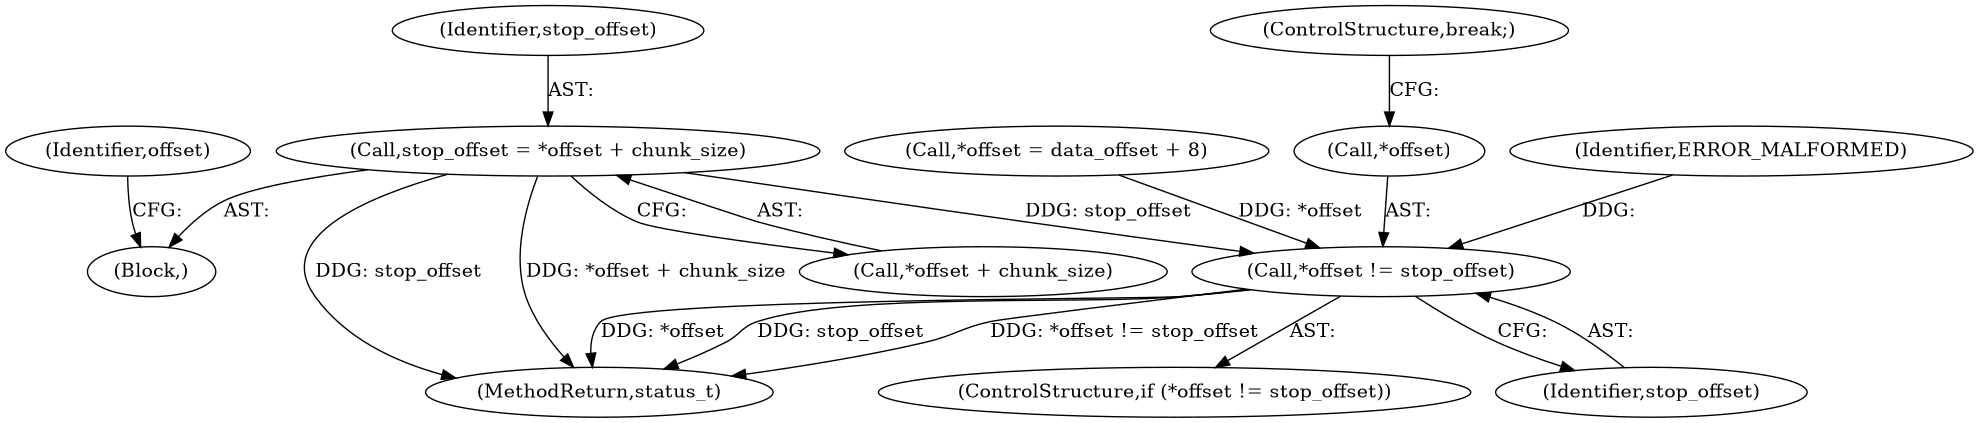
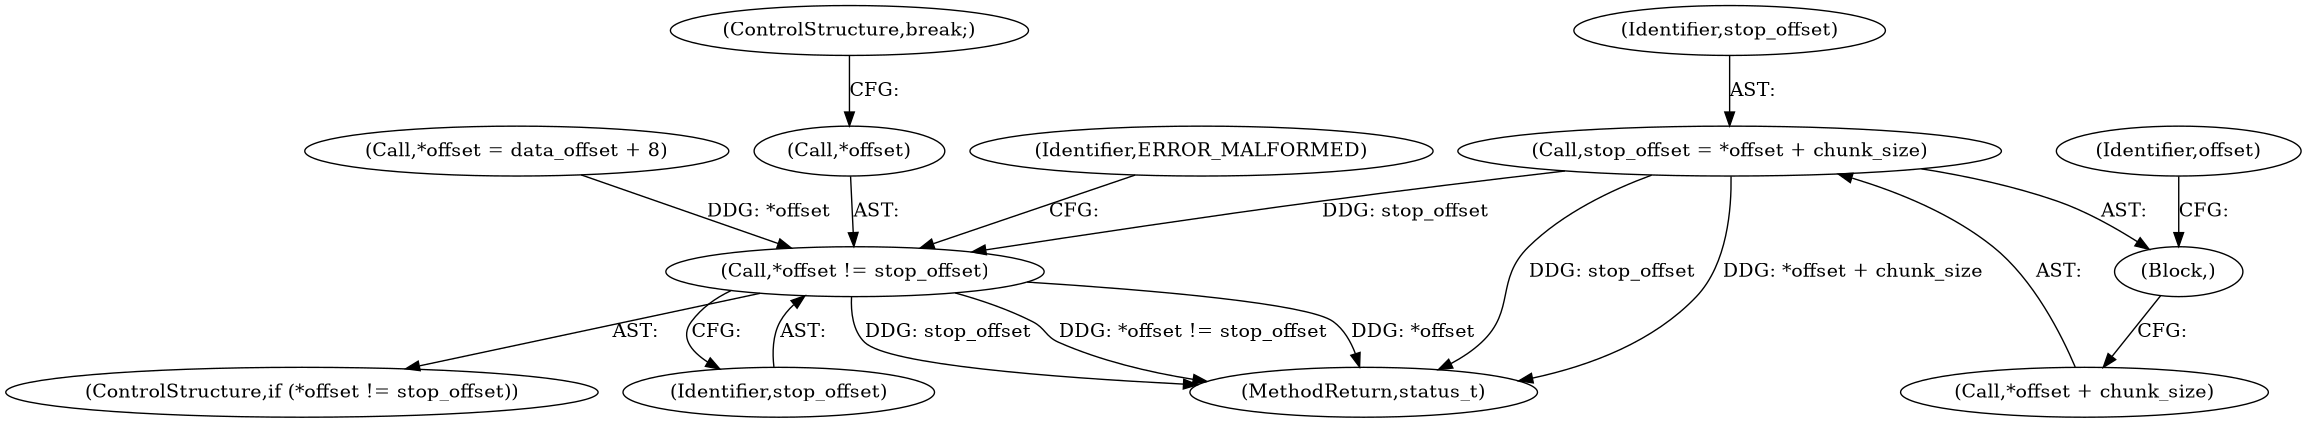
edge "(Identifier,ERROR_MALFORMED)" -> "(Call,*offset != stop_offset)": label "DDG: " -> "CFG: "
edge "(Call,stop_offset = *offset + chunk_size)" -> "(Call,*offset + chunk_size)": now "(Block,)" -> "(Call,*offset + chunk_size)"
